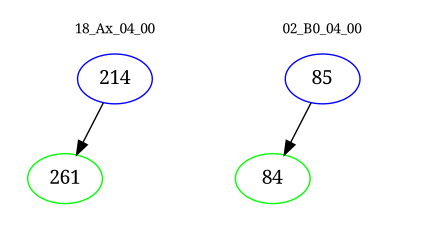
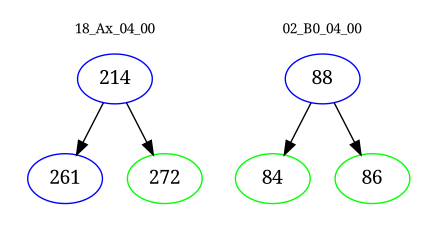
node "85": label "85" -> "88"
node "261": color green -> blue
node "272": added
node "86": added
